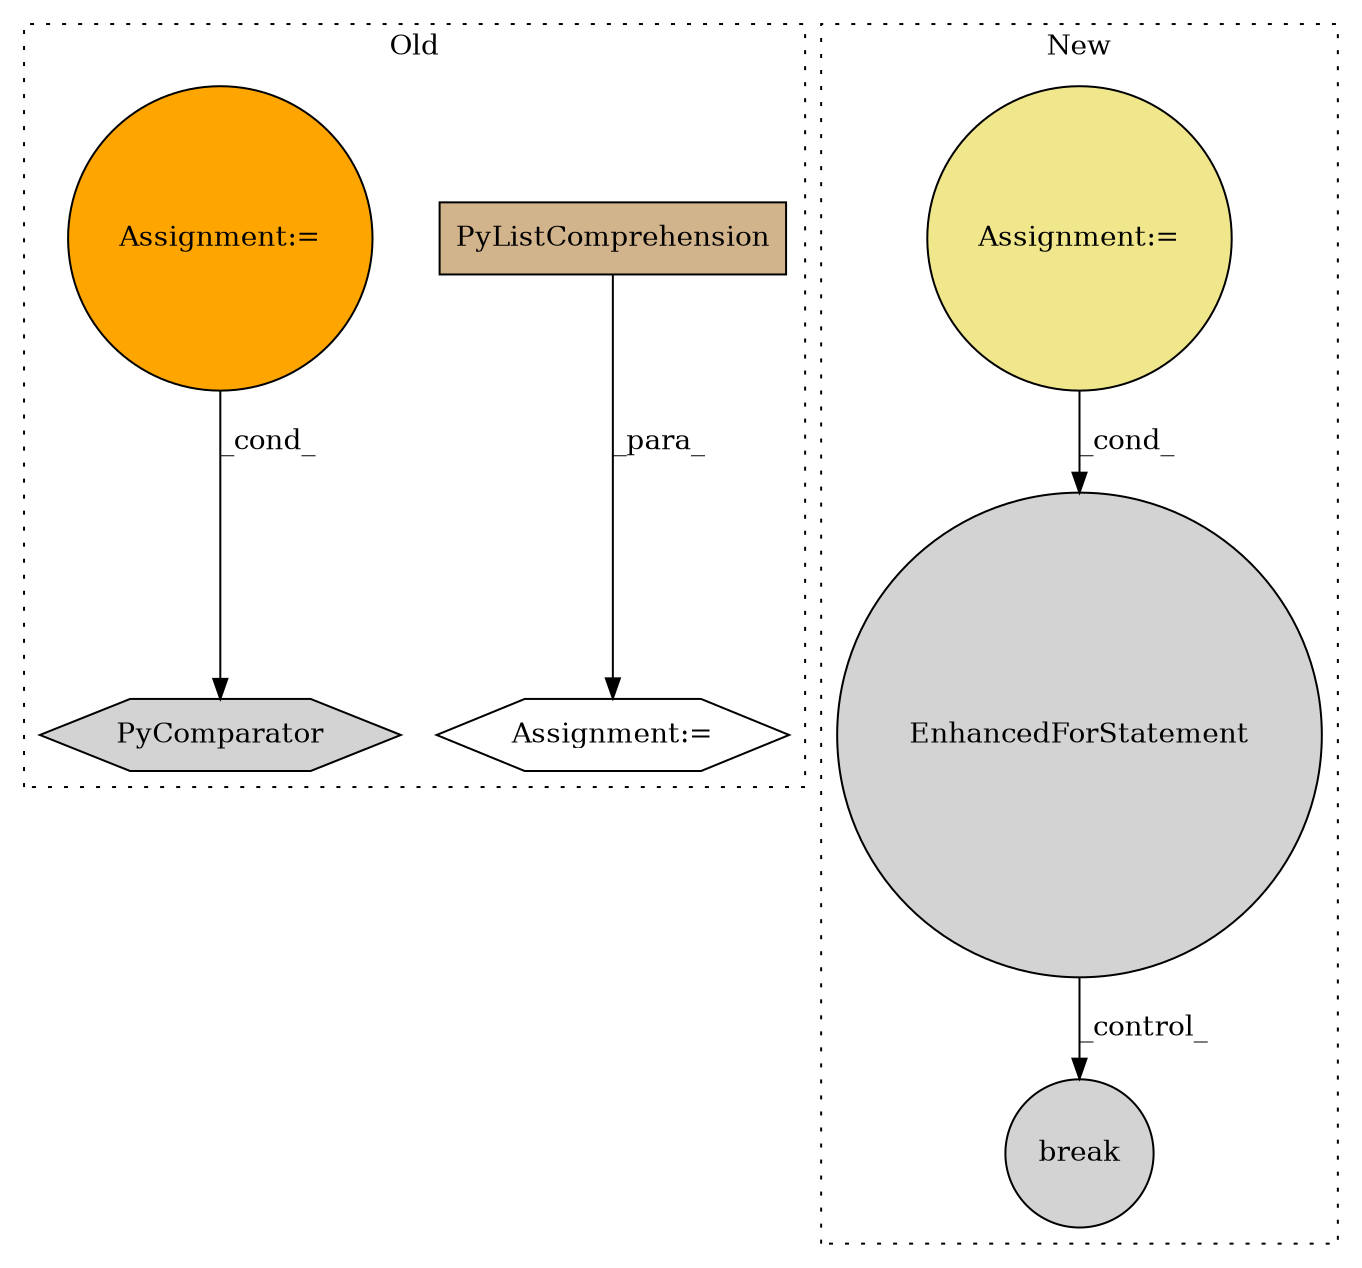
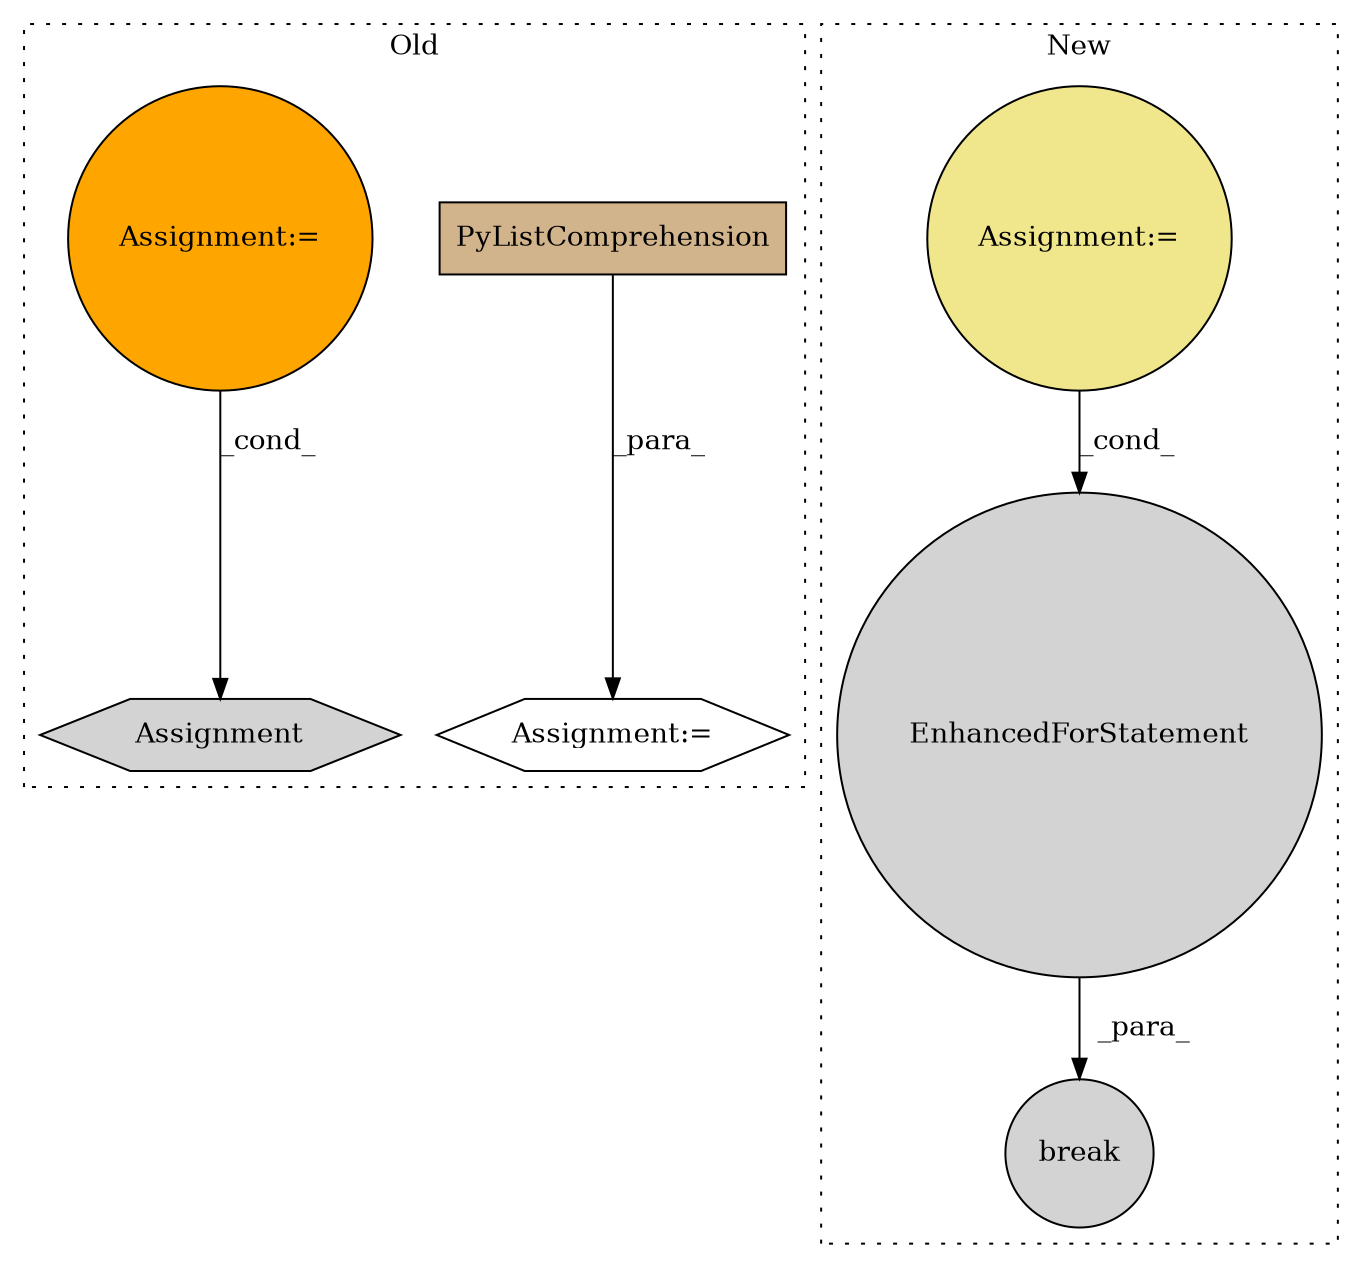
node "PyComparator": label "PyComparator" -> "Assignment"
edge "EnhancedForStatement" -> "break": label "_control_" -> "_para_"
